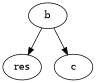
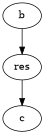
edge "b" -> "c": now "res" -> "c"
